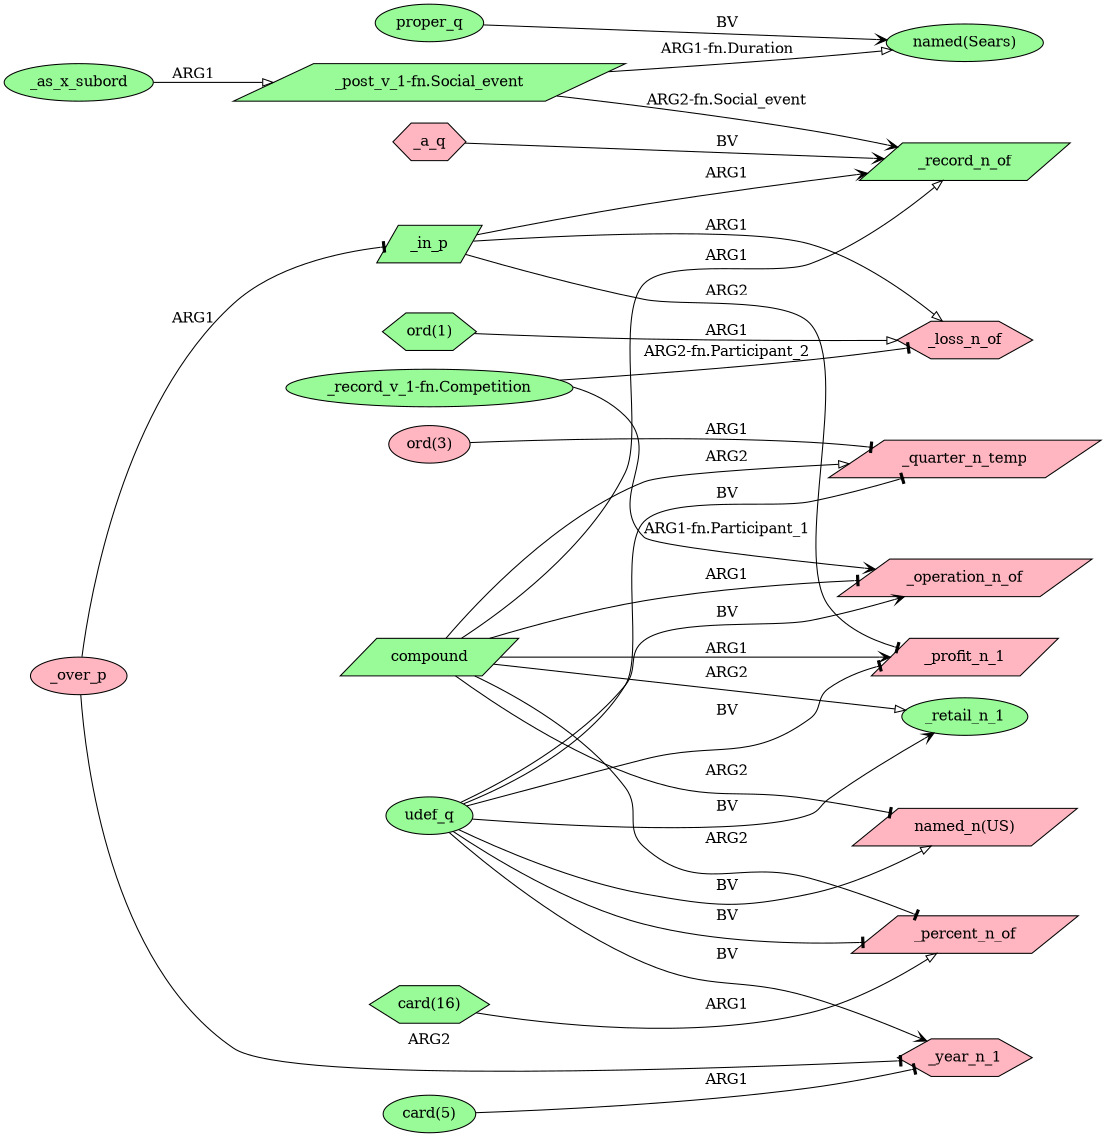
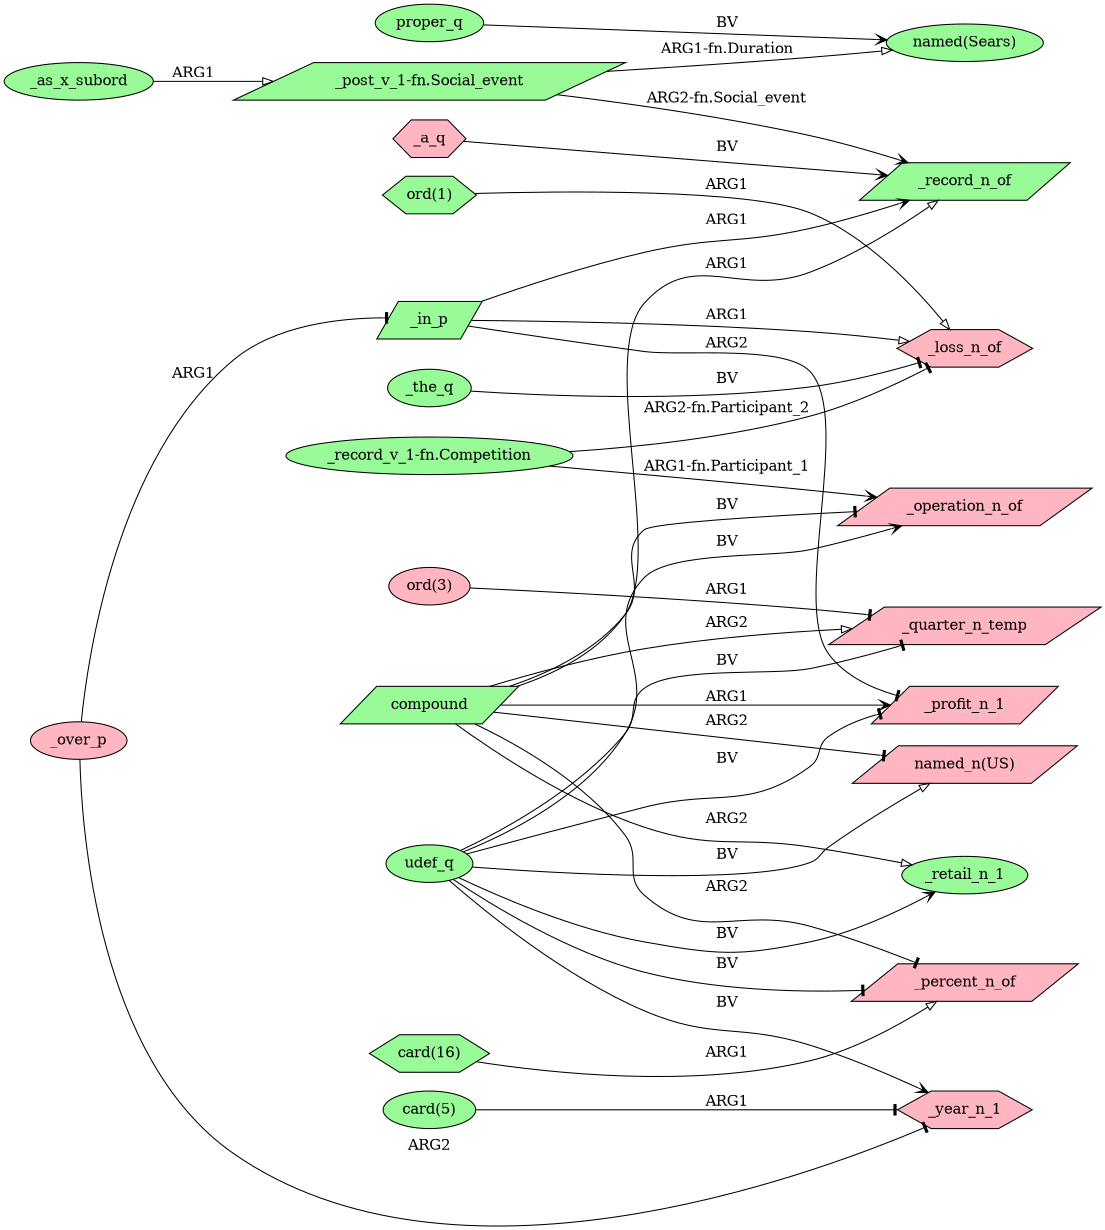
node "_the_q": added
edge "compound" -> "_operation_n_of": label "ARG1" -> "BV"
